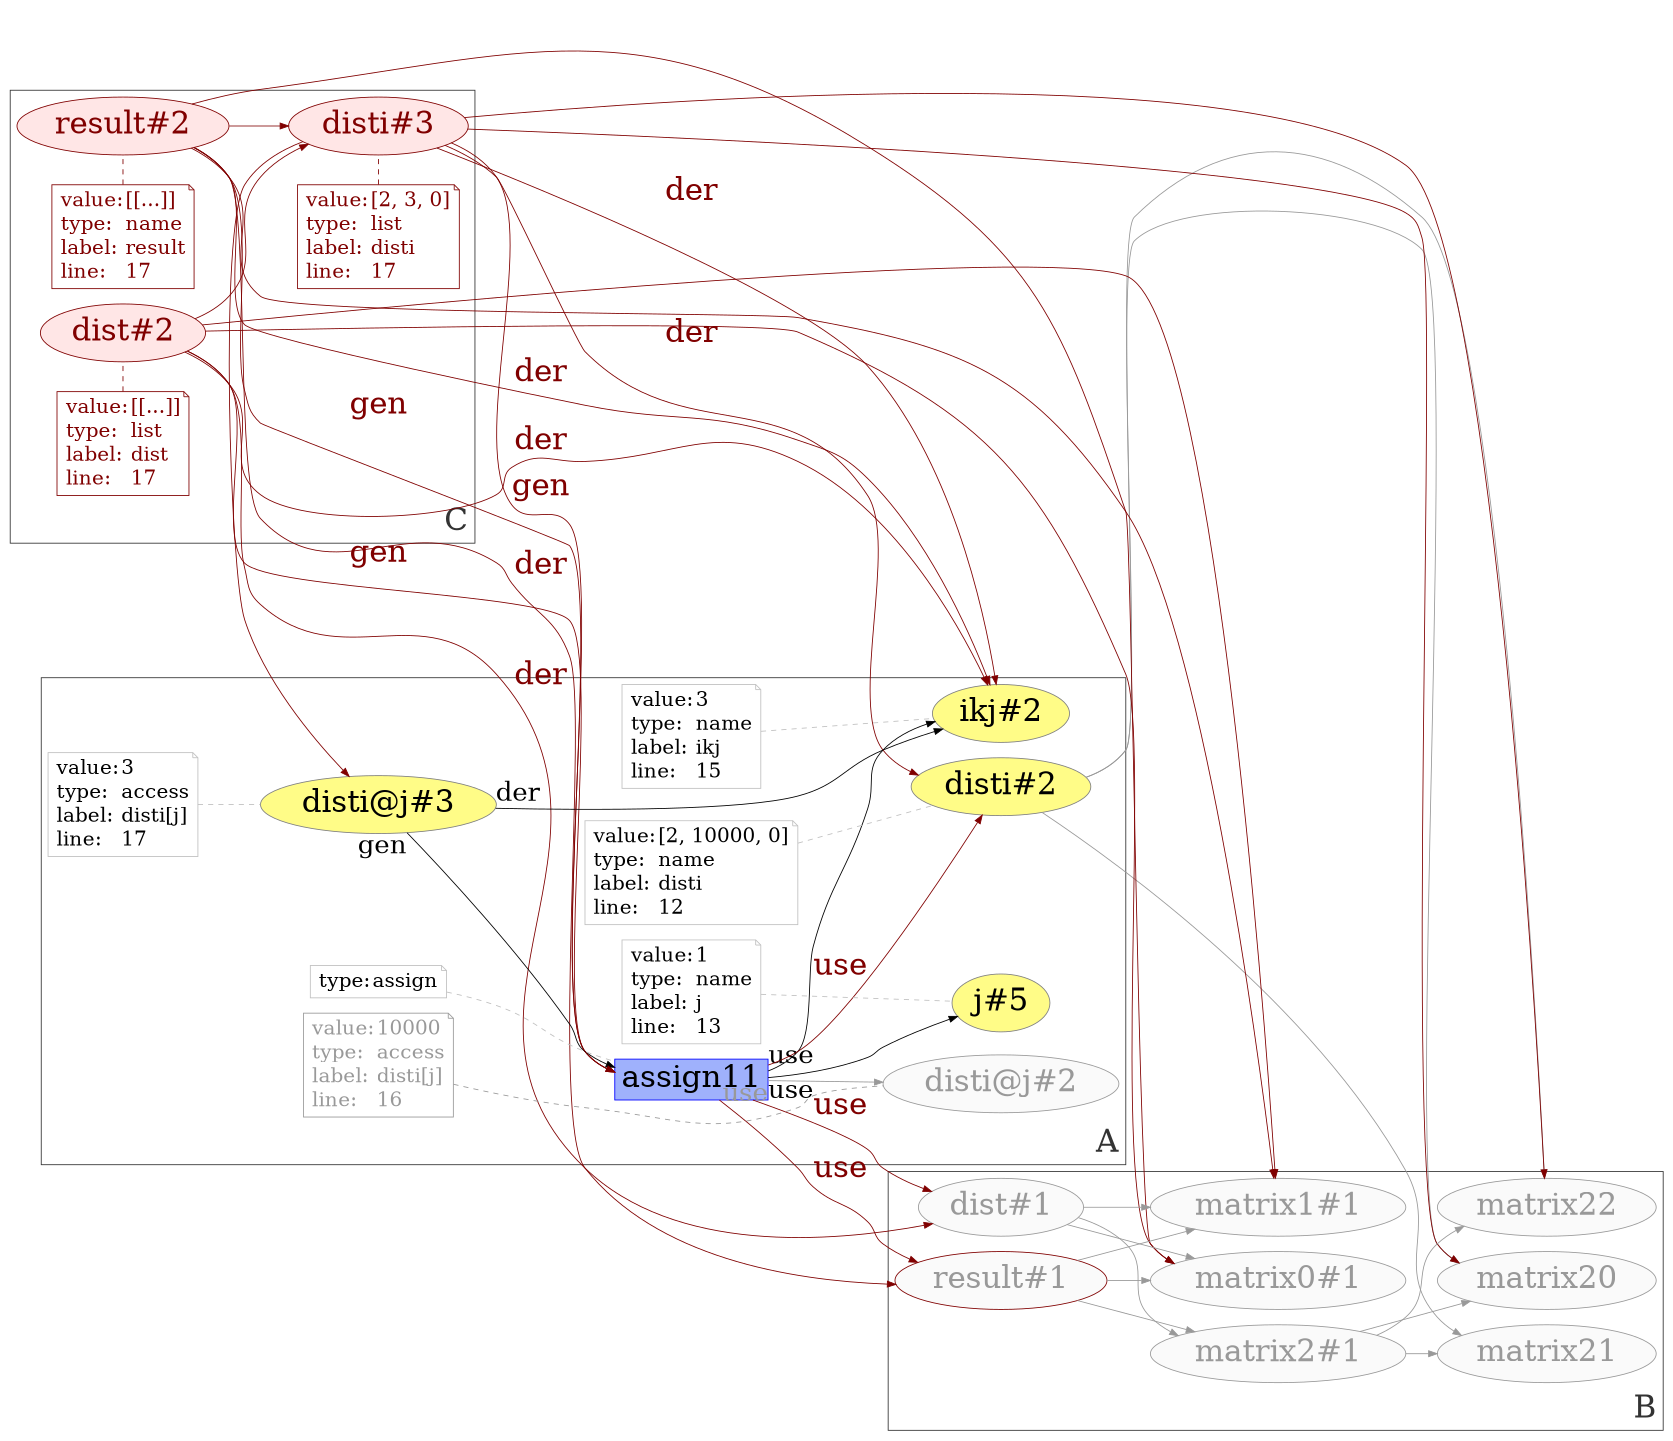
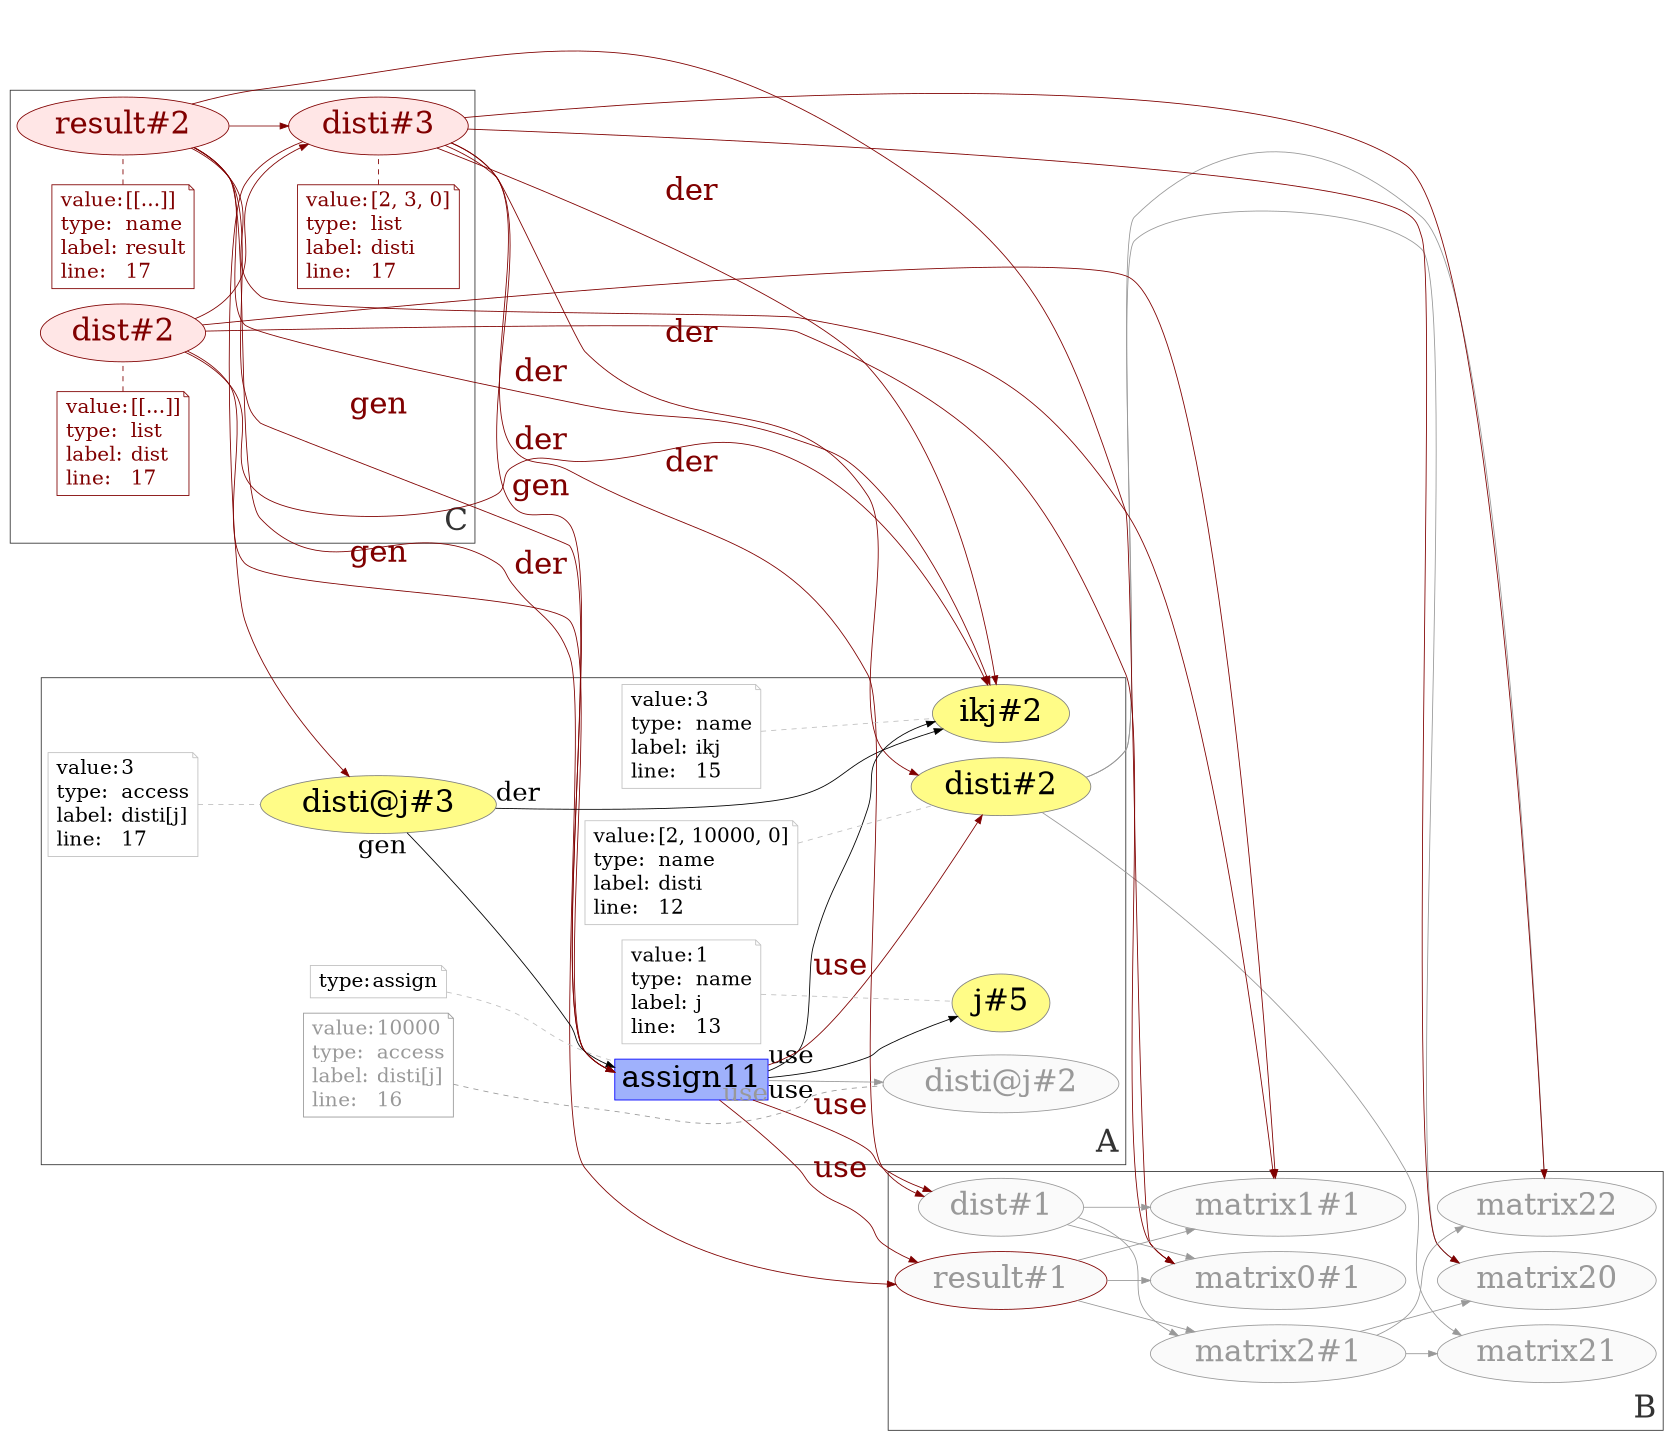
edge "dist#2" -> "dist#1": now "disti#3" -> "dist#1"
